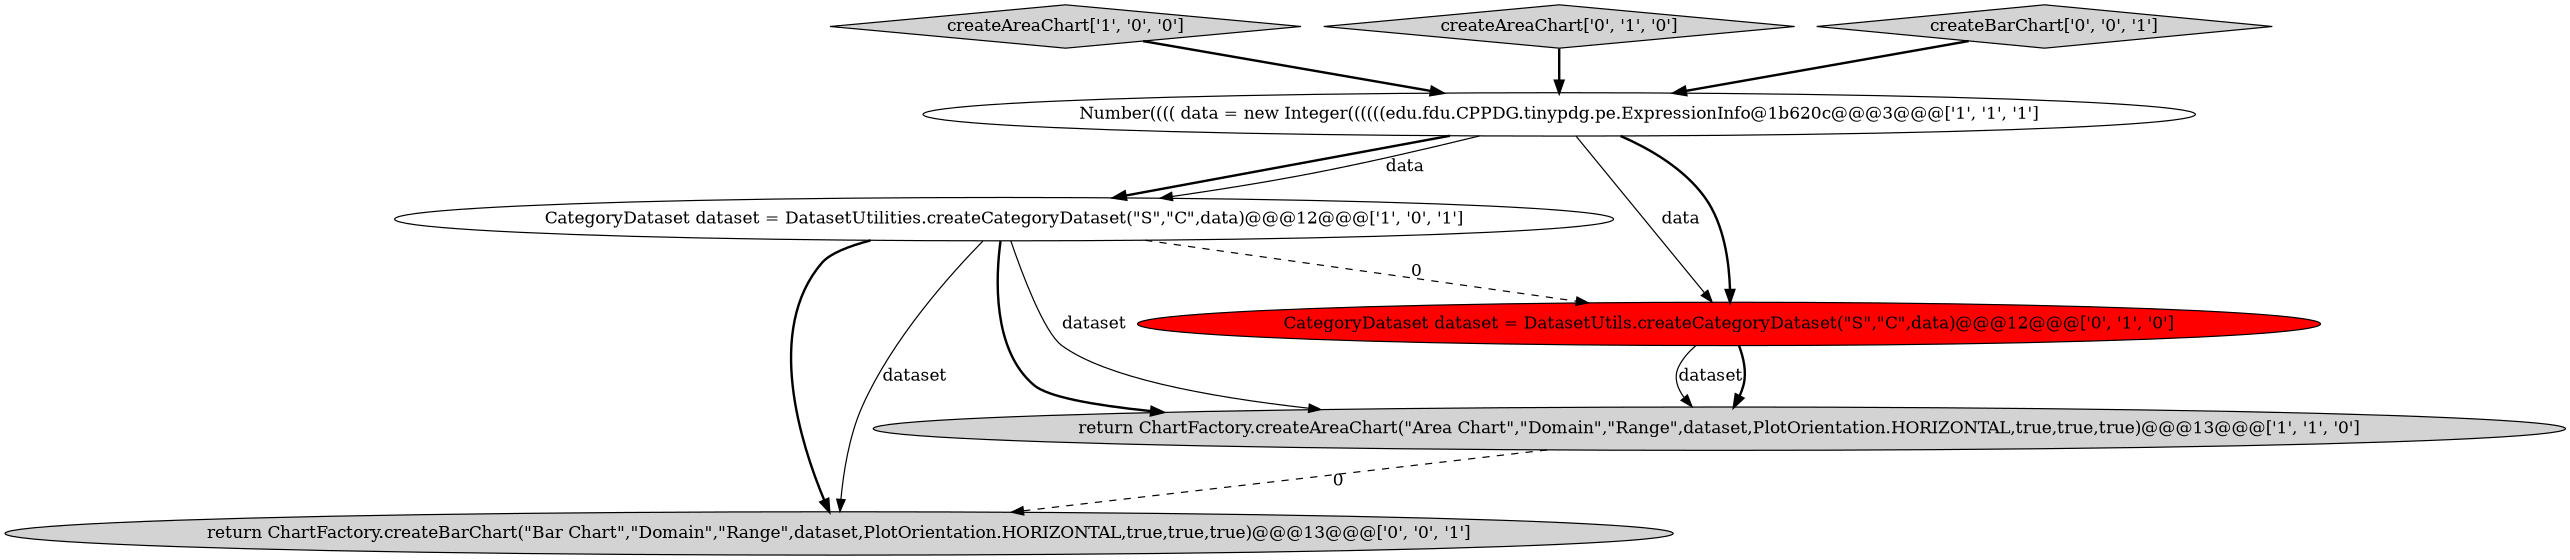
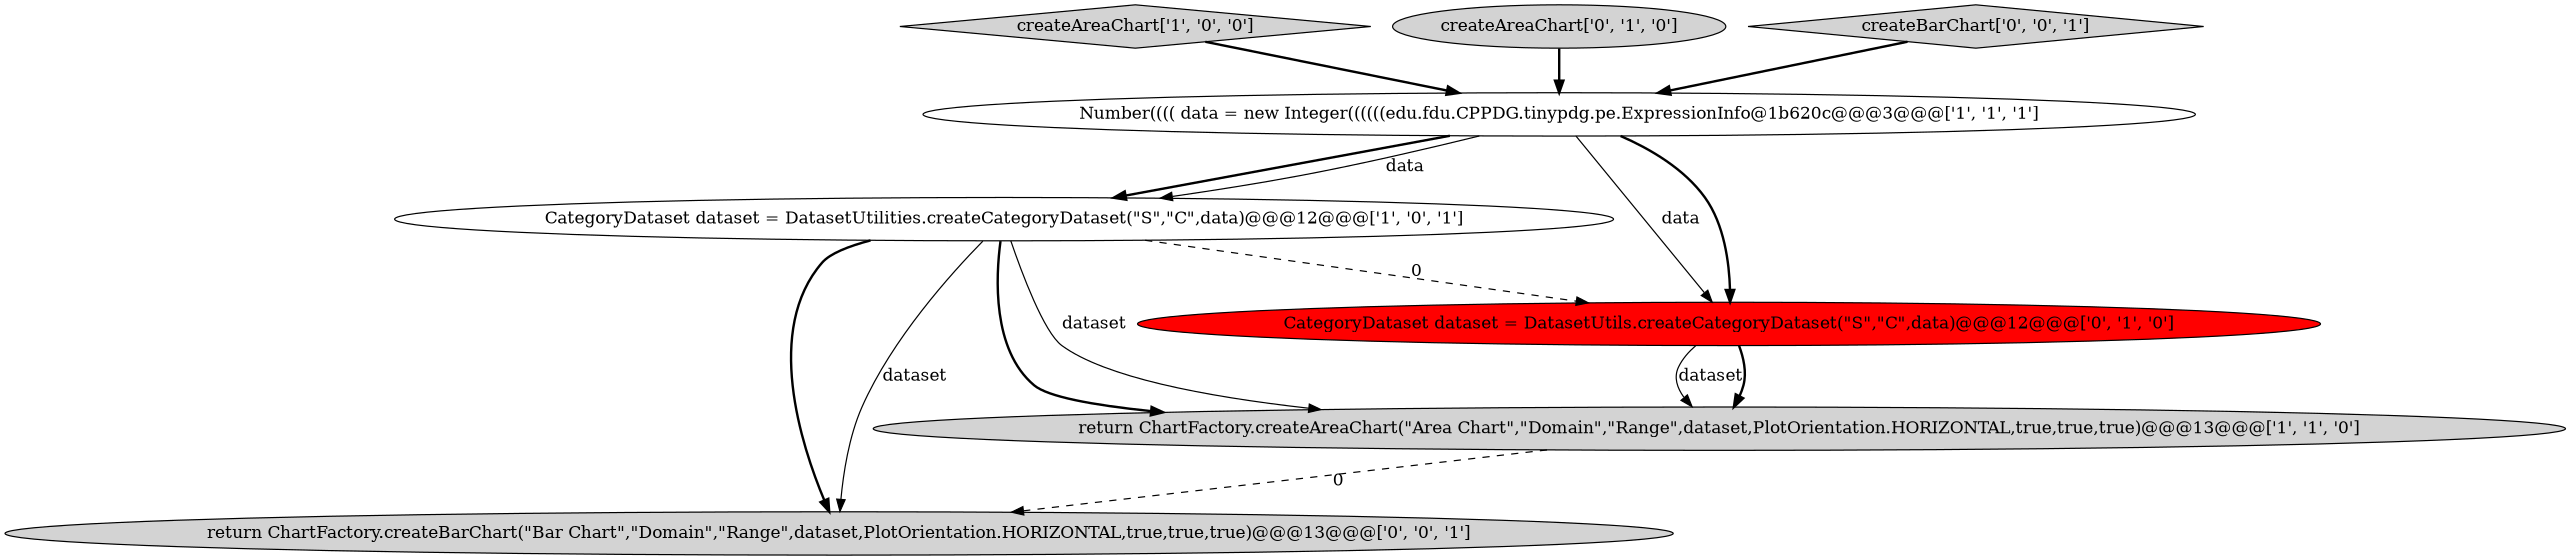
node "createAreaChart['0', '1', '0']": shape diamond -> ellipse
